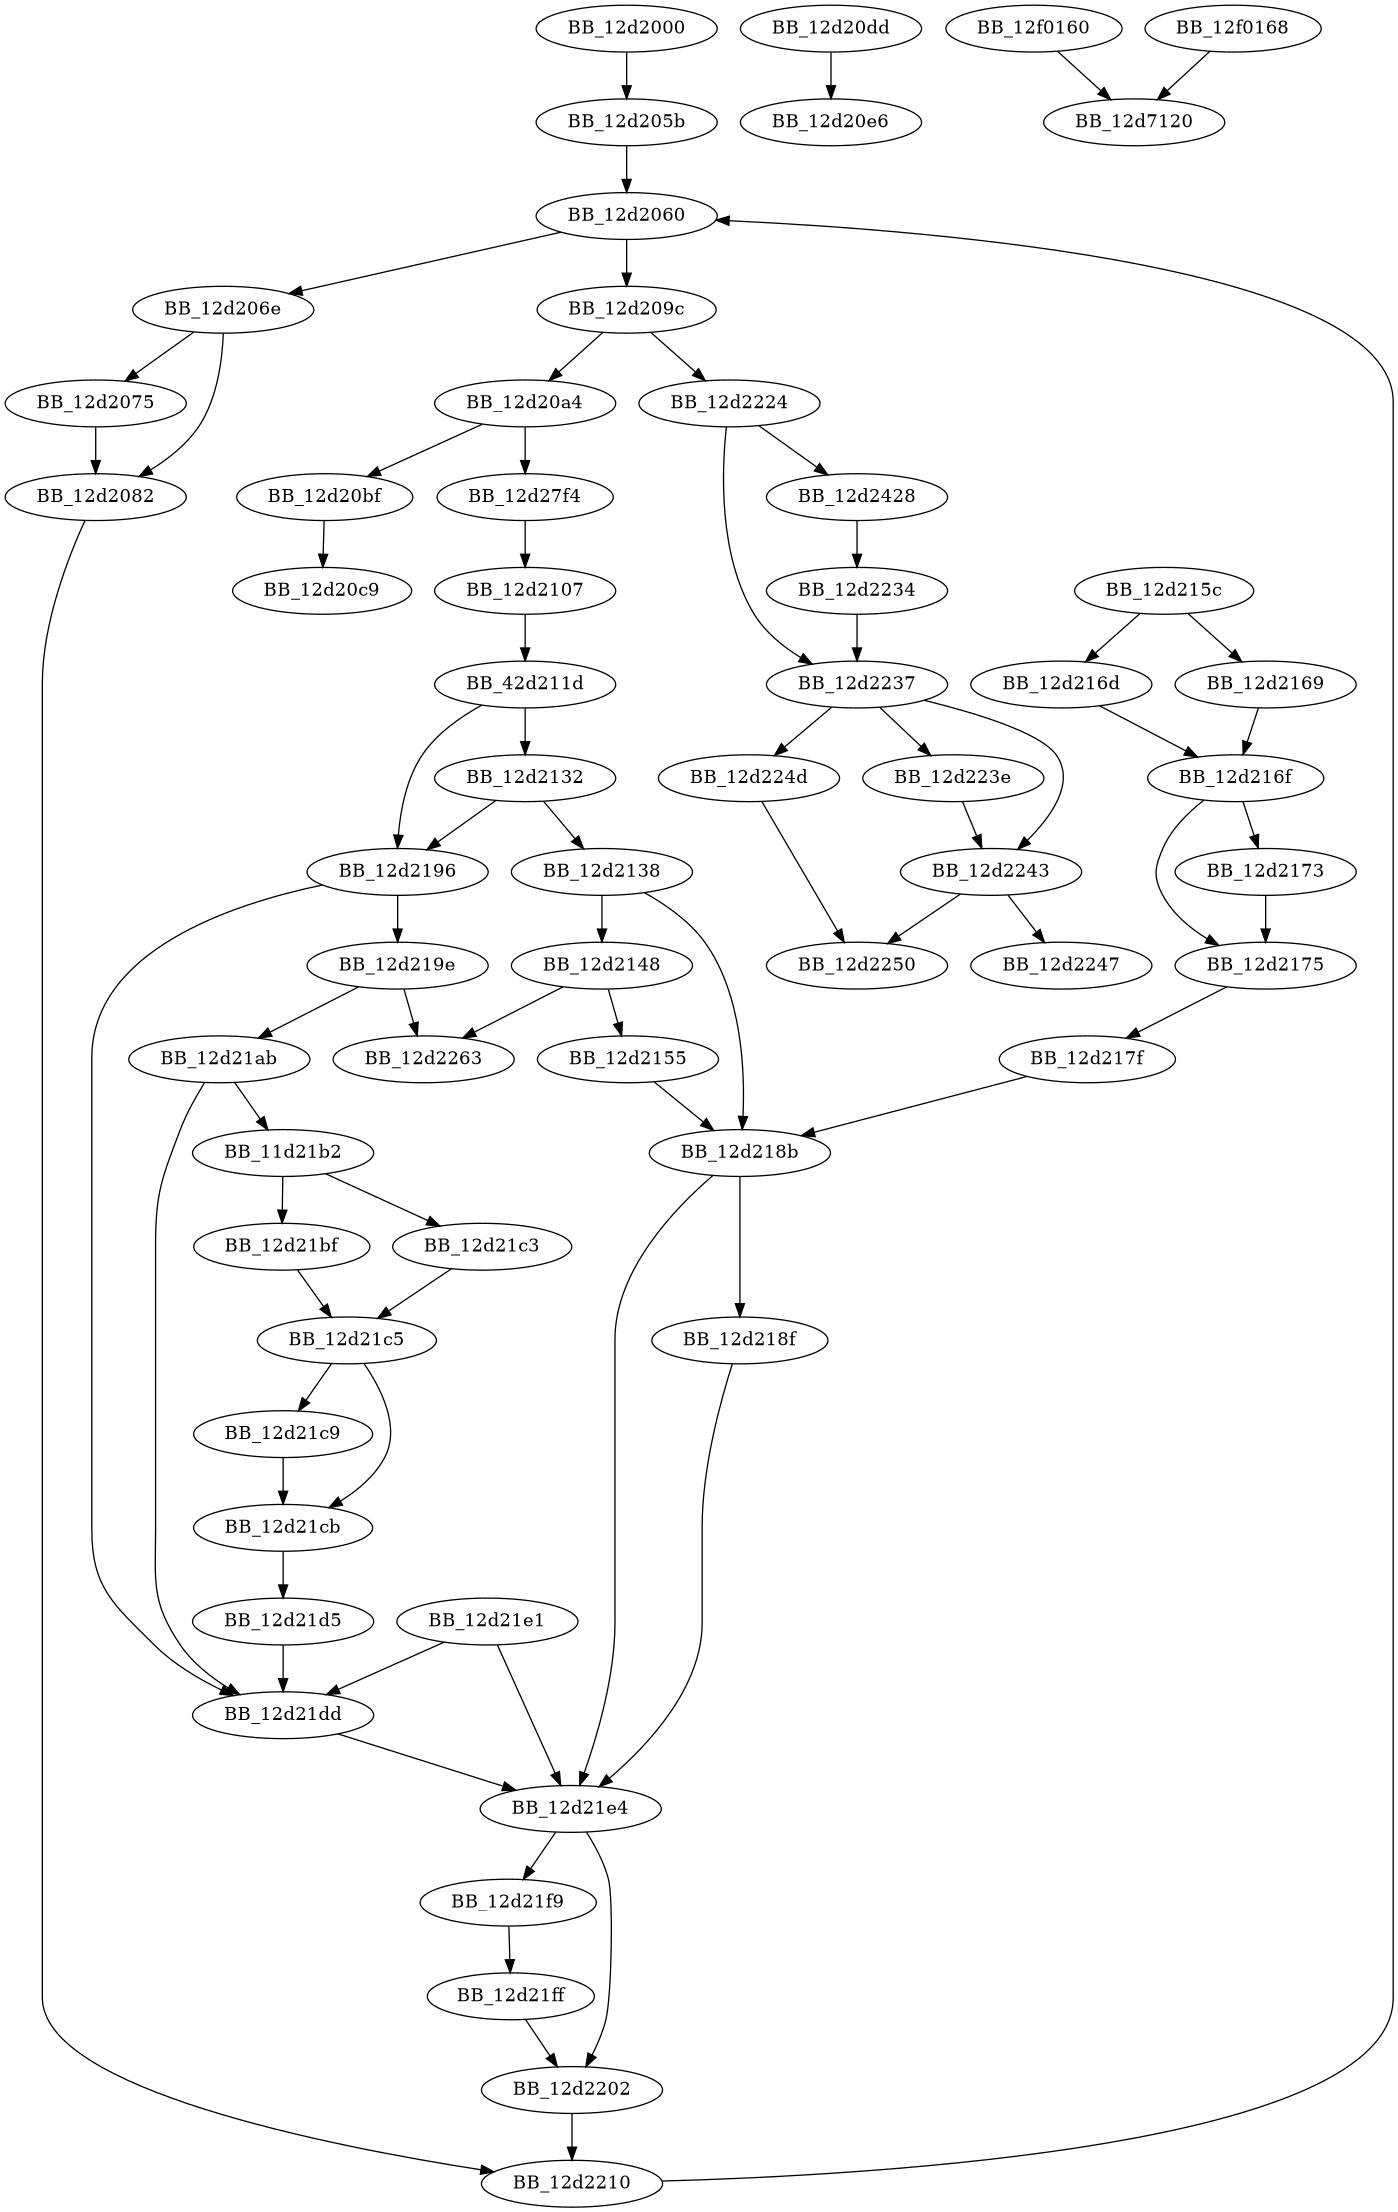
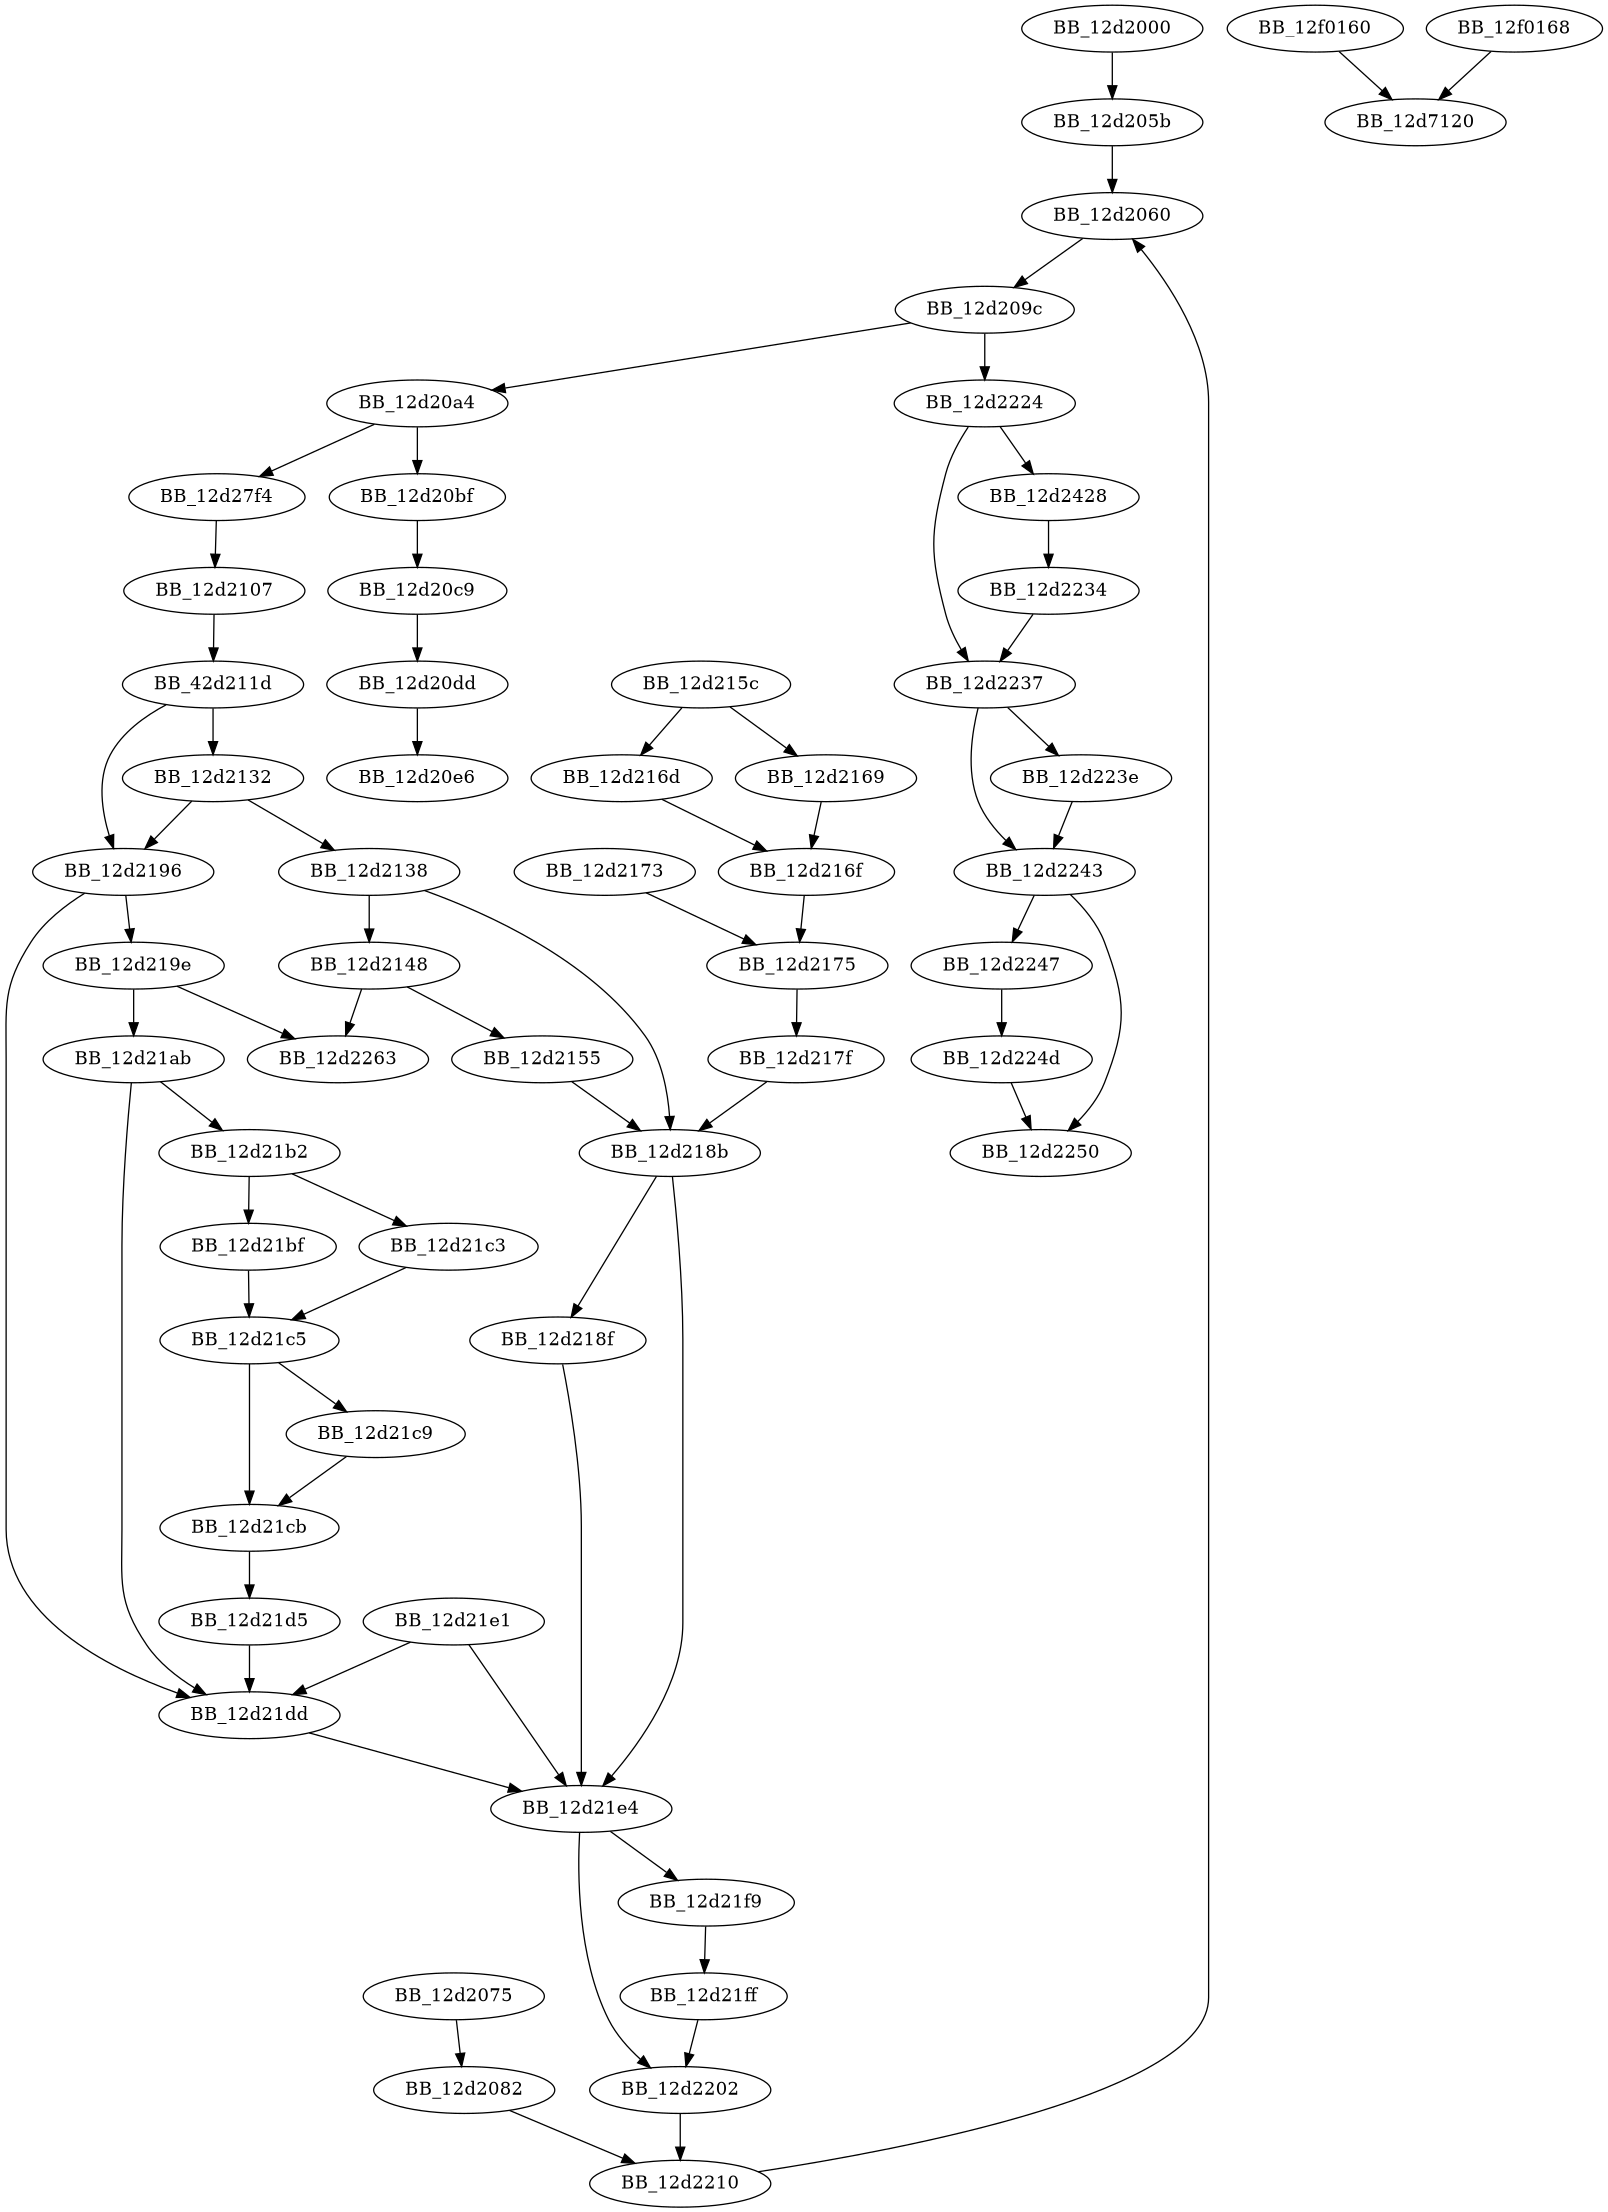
node "BB_12d206e": removed
edge "BB_12d20c9" -> "BB_12d20dd": added
edge "BB_12d2237" -> "BB_12d224d": now "BB_12d2247" -> "BB_12d224d"
edge "BB_12d216f" -> "BB_12d2173": removed
node "BB_11d21b2": label "BB_11d21b2" -> "BB_12d21b2"
